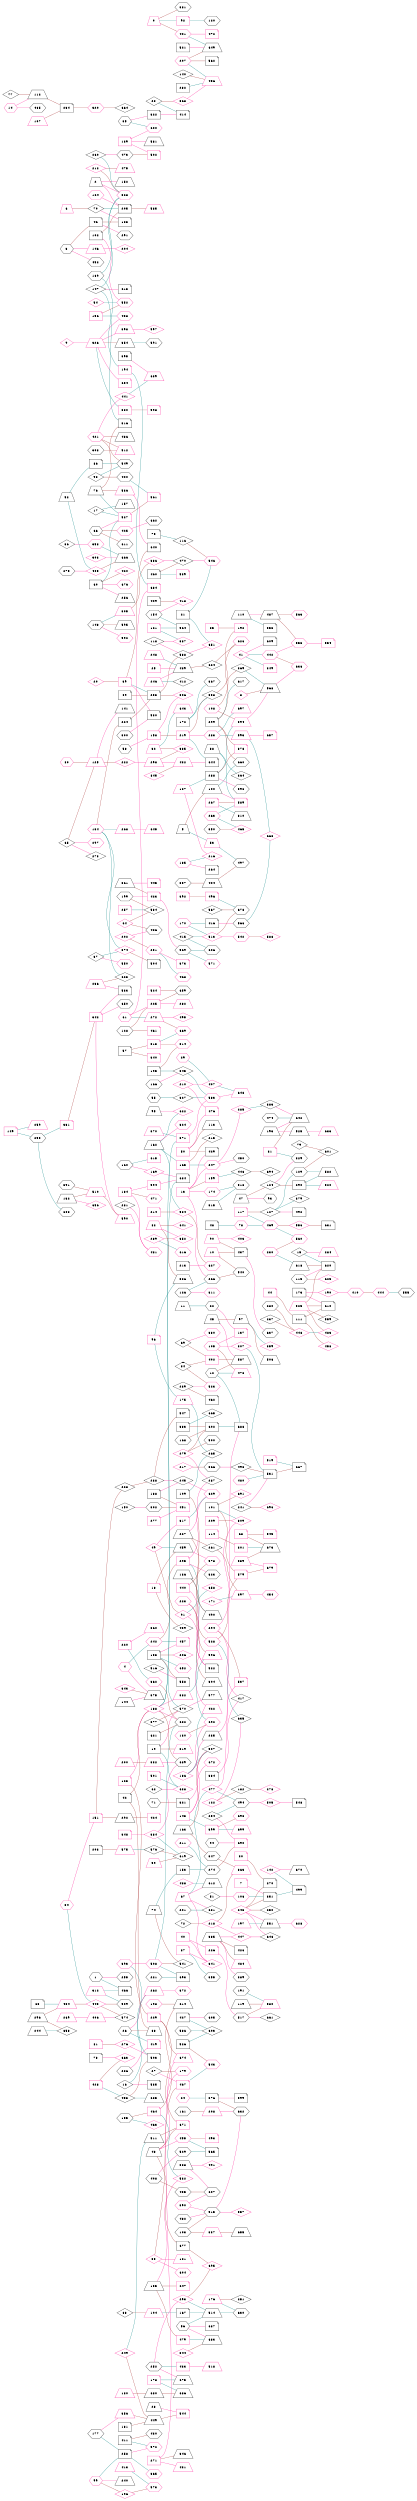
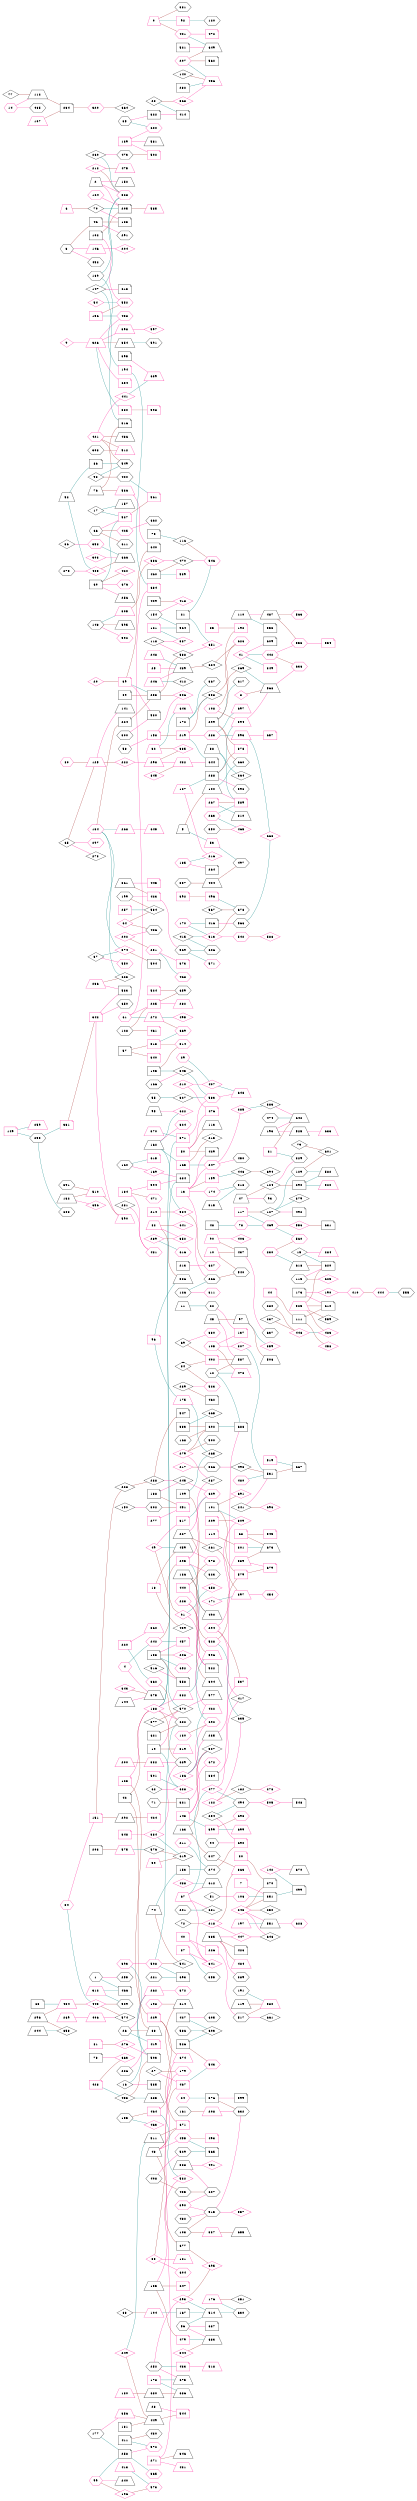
edge "76" -- "527": removed
edge "272" -- "495": color deeppink -> teal
